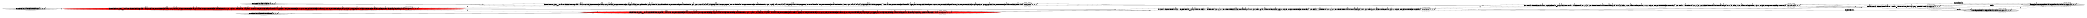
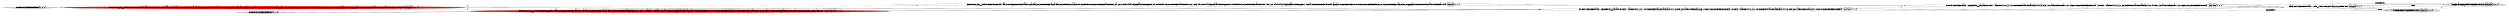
node "testTimeseriesWithBoundFilter1['0', '0', '1']": removed
